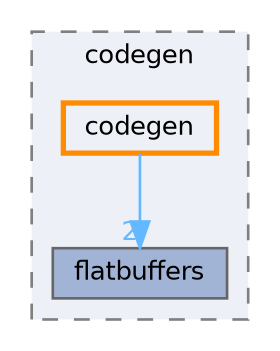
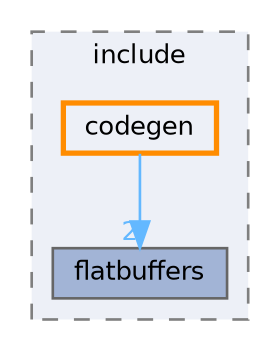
cluster "codegen": label "codegen" -> "include"
